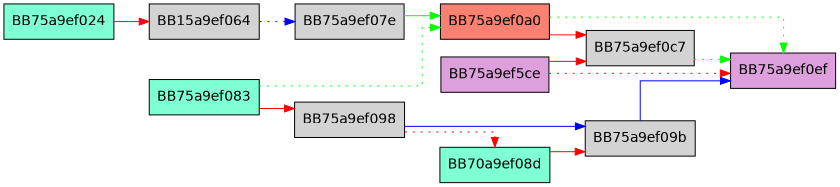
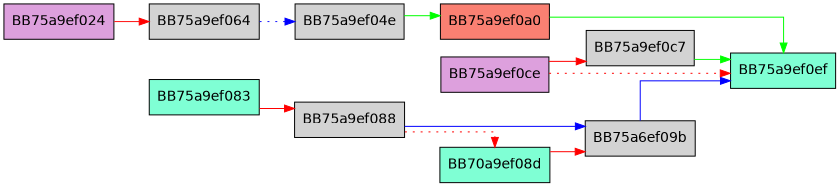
edge "BB75a9ef0a0" -> "BB75a9ef0ef": style dotted -> solid
node "BB75a9ef024": fillcolor aquamarine -> plum
node "BB15a9ef064": label "BB15a9ef064" -> "BB75a9ef064"
node "BB75a9ef07e": label "BB75a9ef07e" -> "BB75a9ef04e"
edge "BB75a9ef0a0" -> "BB75a9ef0c7": removed
edge "BB75a9ef0c7" -> "BB75a9ef0ef": style dotted -> solid
node "BB75a9ef0ef": fillcolor plum -> aquamarine
node "BB75a9ef5ce": label "BB75a9ef5ce" -> "BB75a9ef0ce"
edge "BB75a9ef083" -> "BB75a9ef0a0": removed
node "BB75a9ef098": label "BB75a9ef098" -> "BB75a9ef088"
node "BB75a9ef09b": label "BB75a9ef09b" -> "BB75a6ef09b"
